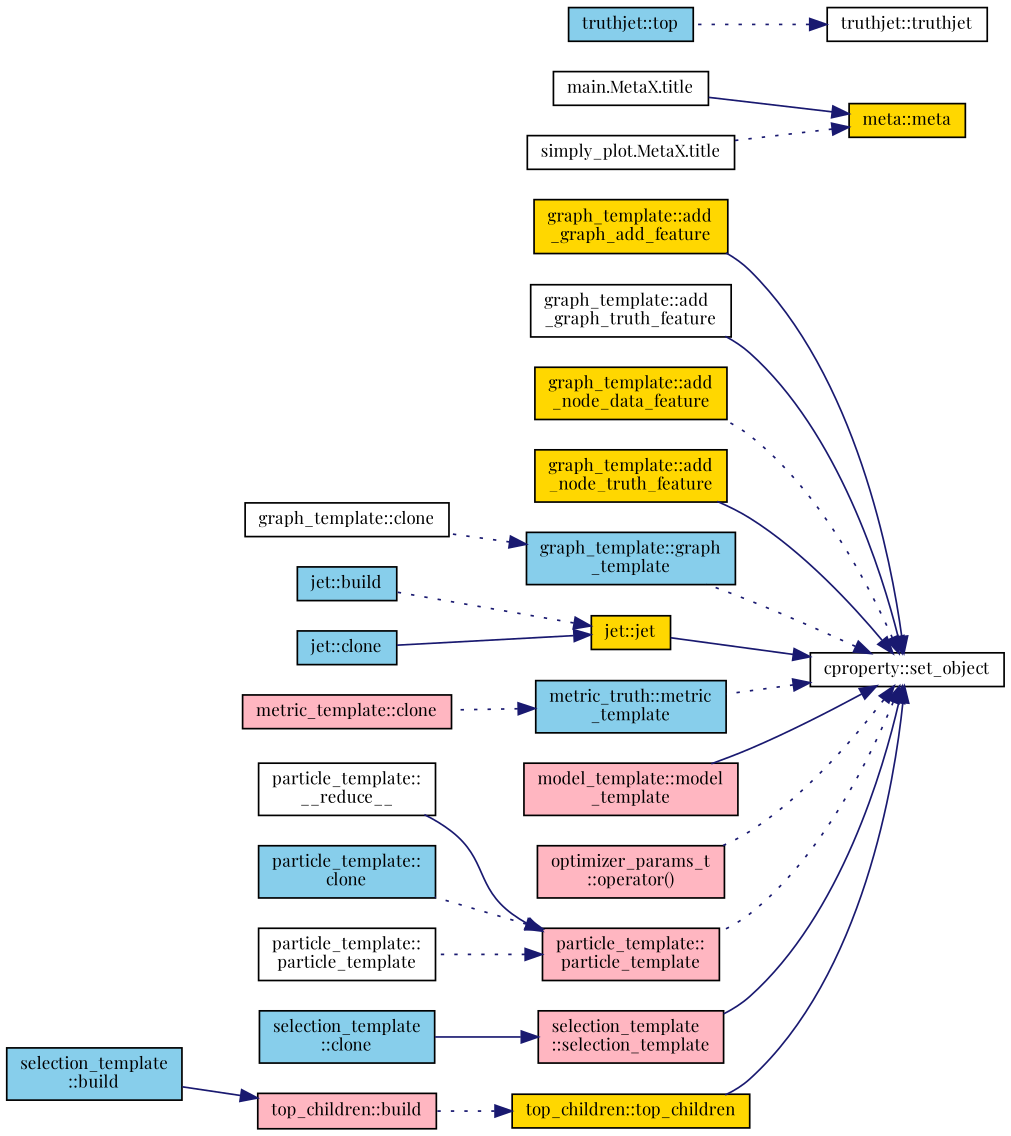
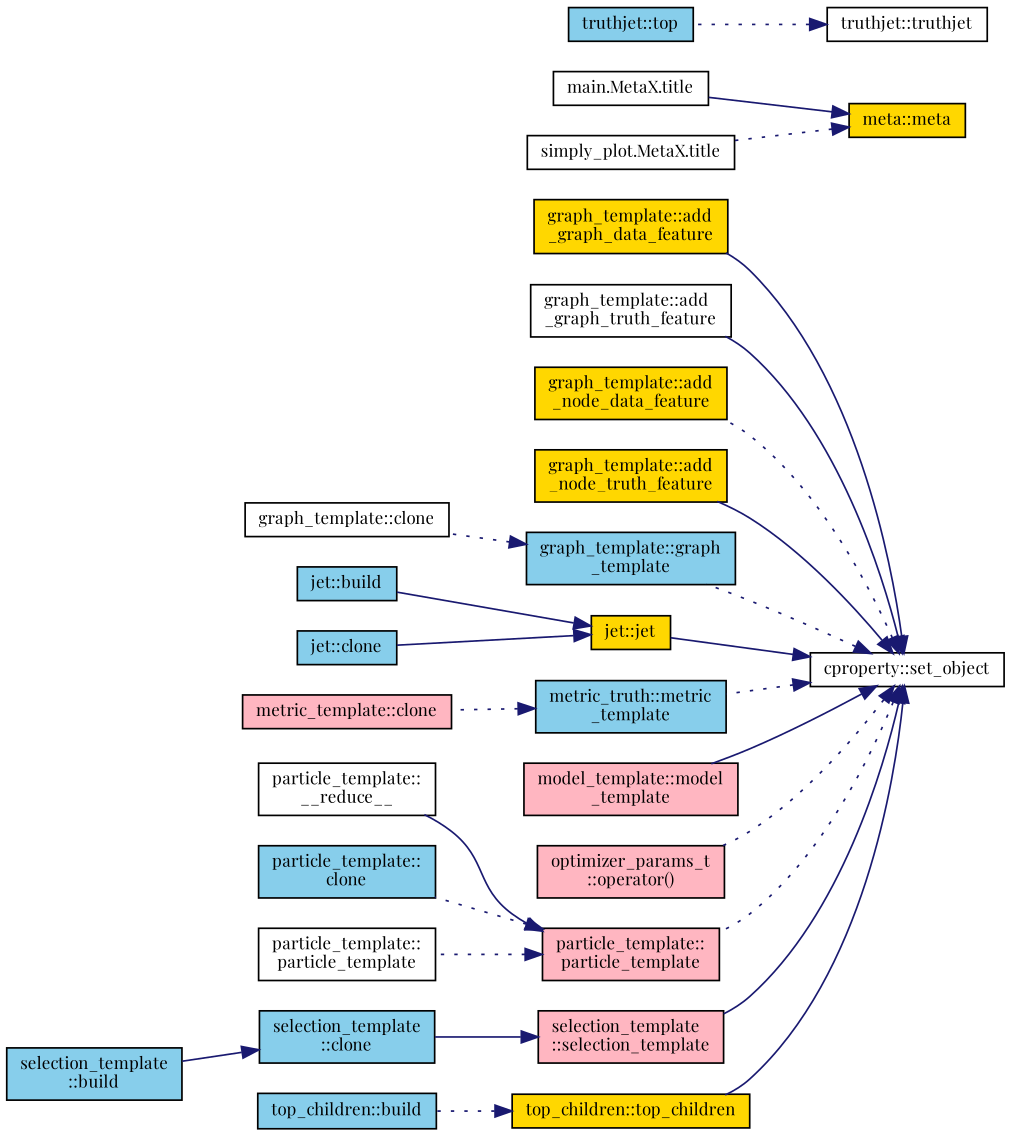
node "graph_template::add _graph_add_feature": label "graph_template::add _graph_add_feature" -> "graph_template::add _graph_data_feature"
edge "jet::build" -> "jet::jet": style dotted -> solid
edge "selection_template ::build" -> "top_children::build": now "selection_template ::build" -> "selection_template ::clone"
node "top_children::build": fillcolor lightpink -> skyblue
